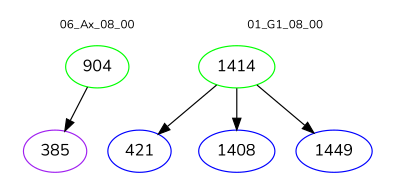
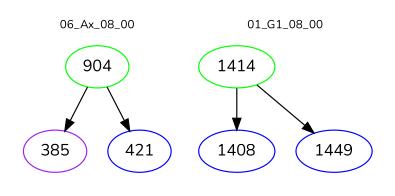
edge "1414" -> "421": now "904" -> "421"
